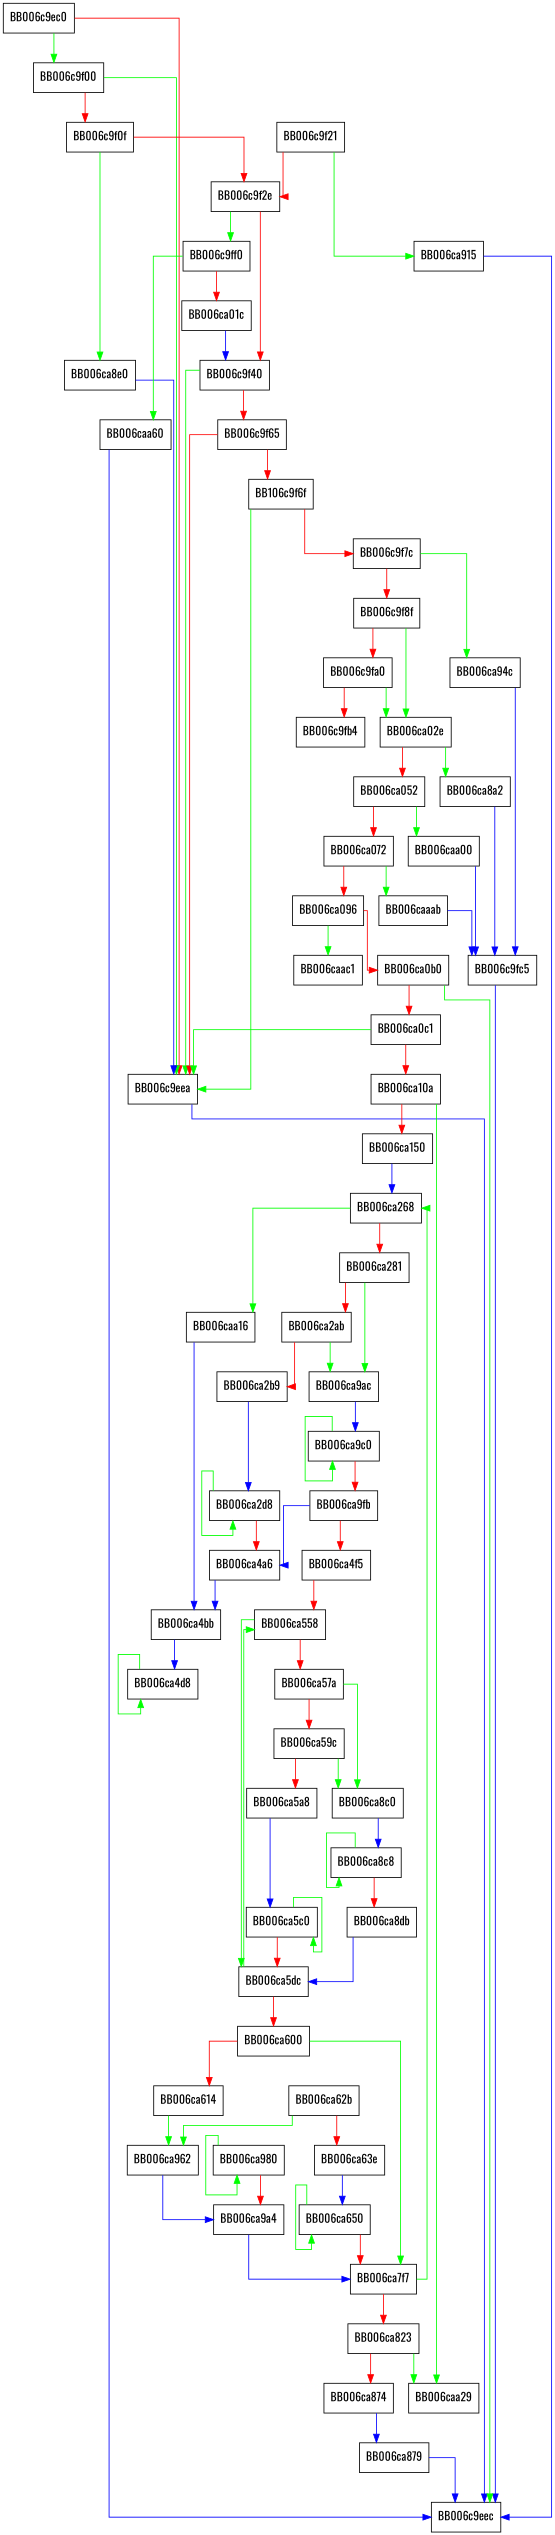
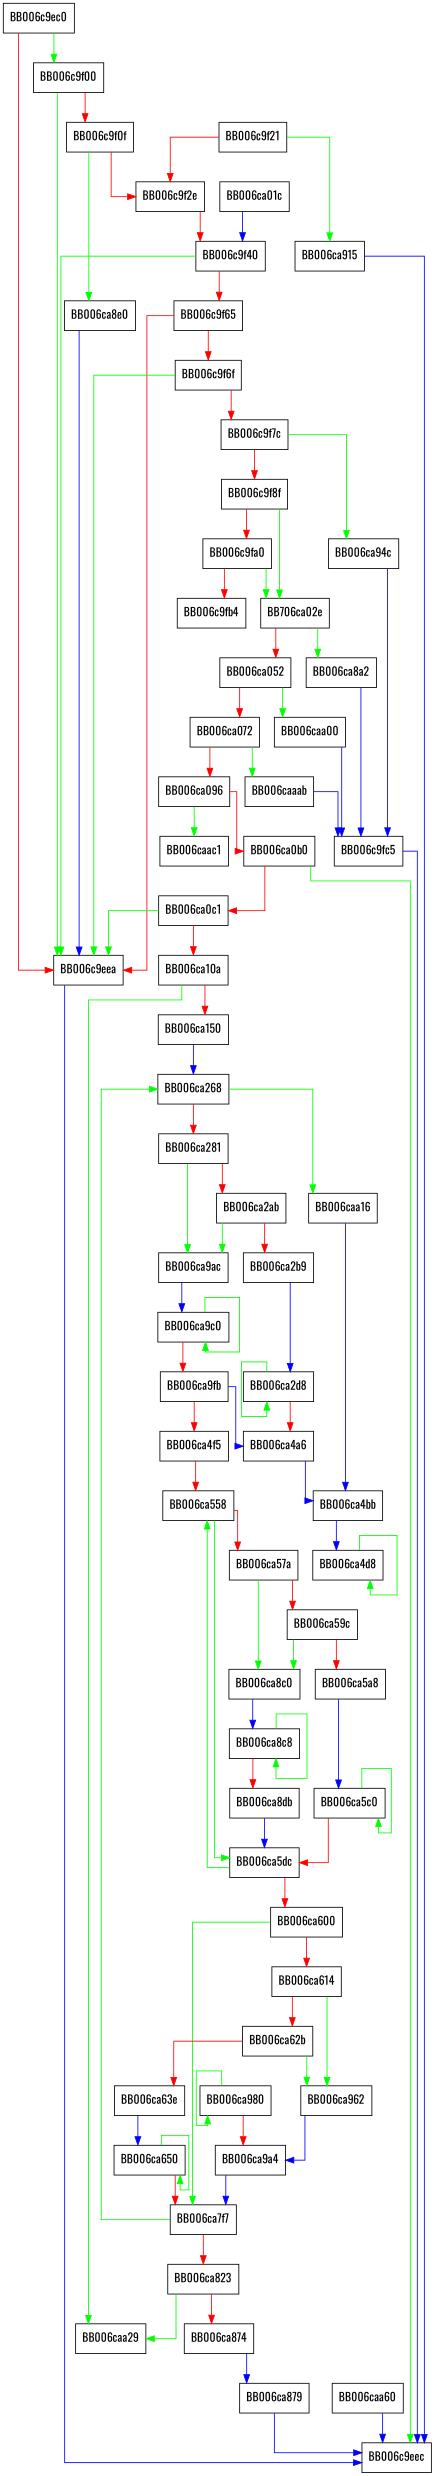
node "BB006c9ff0": removed
node "BB106c9f6f": label "BB106c9f6f" -> "BB006c9f6f"
node "BB006ca02e": label "BB006ca02e" -> "BB706ca02e"
edge "BB006ca614" -> "BB006ca62b": added
